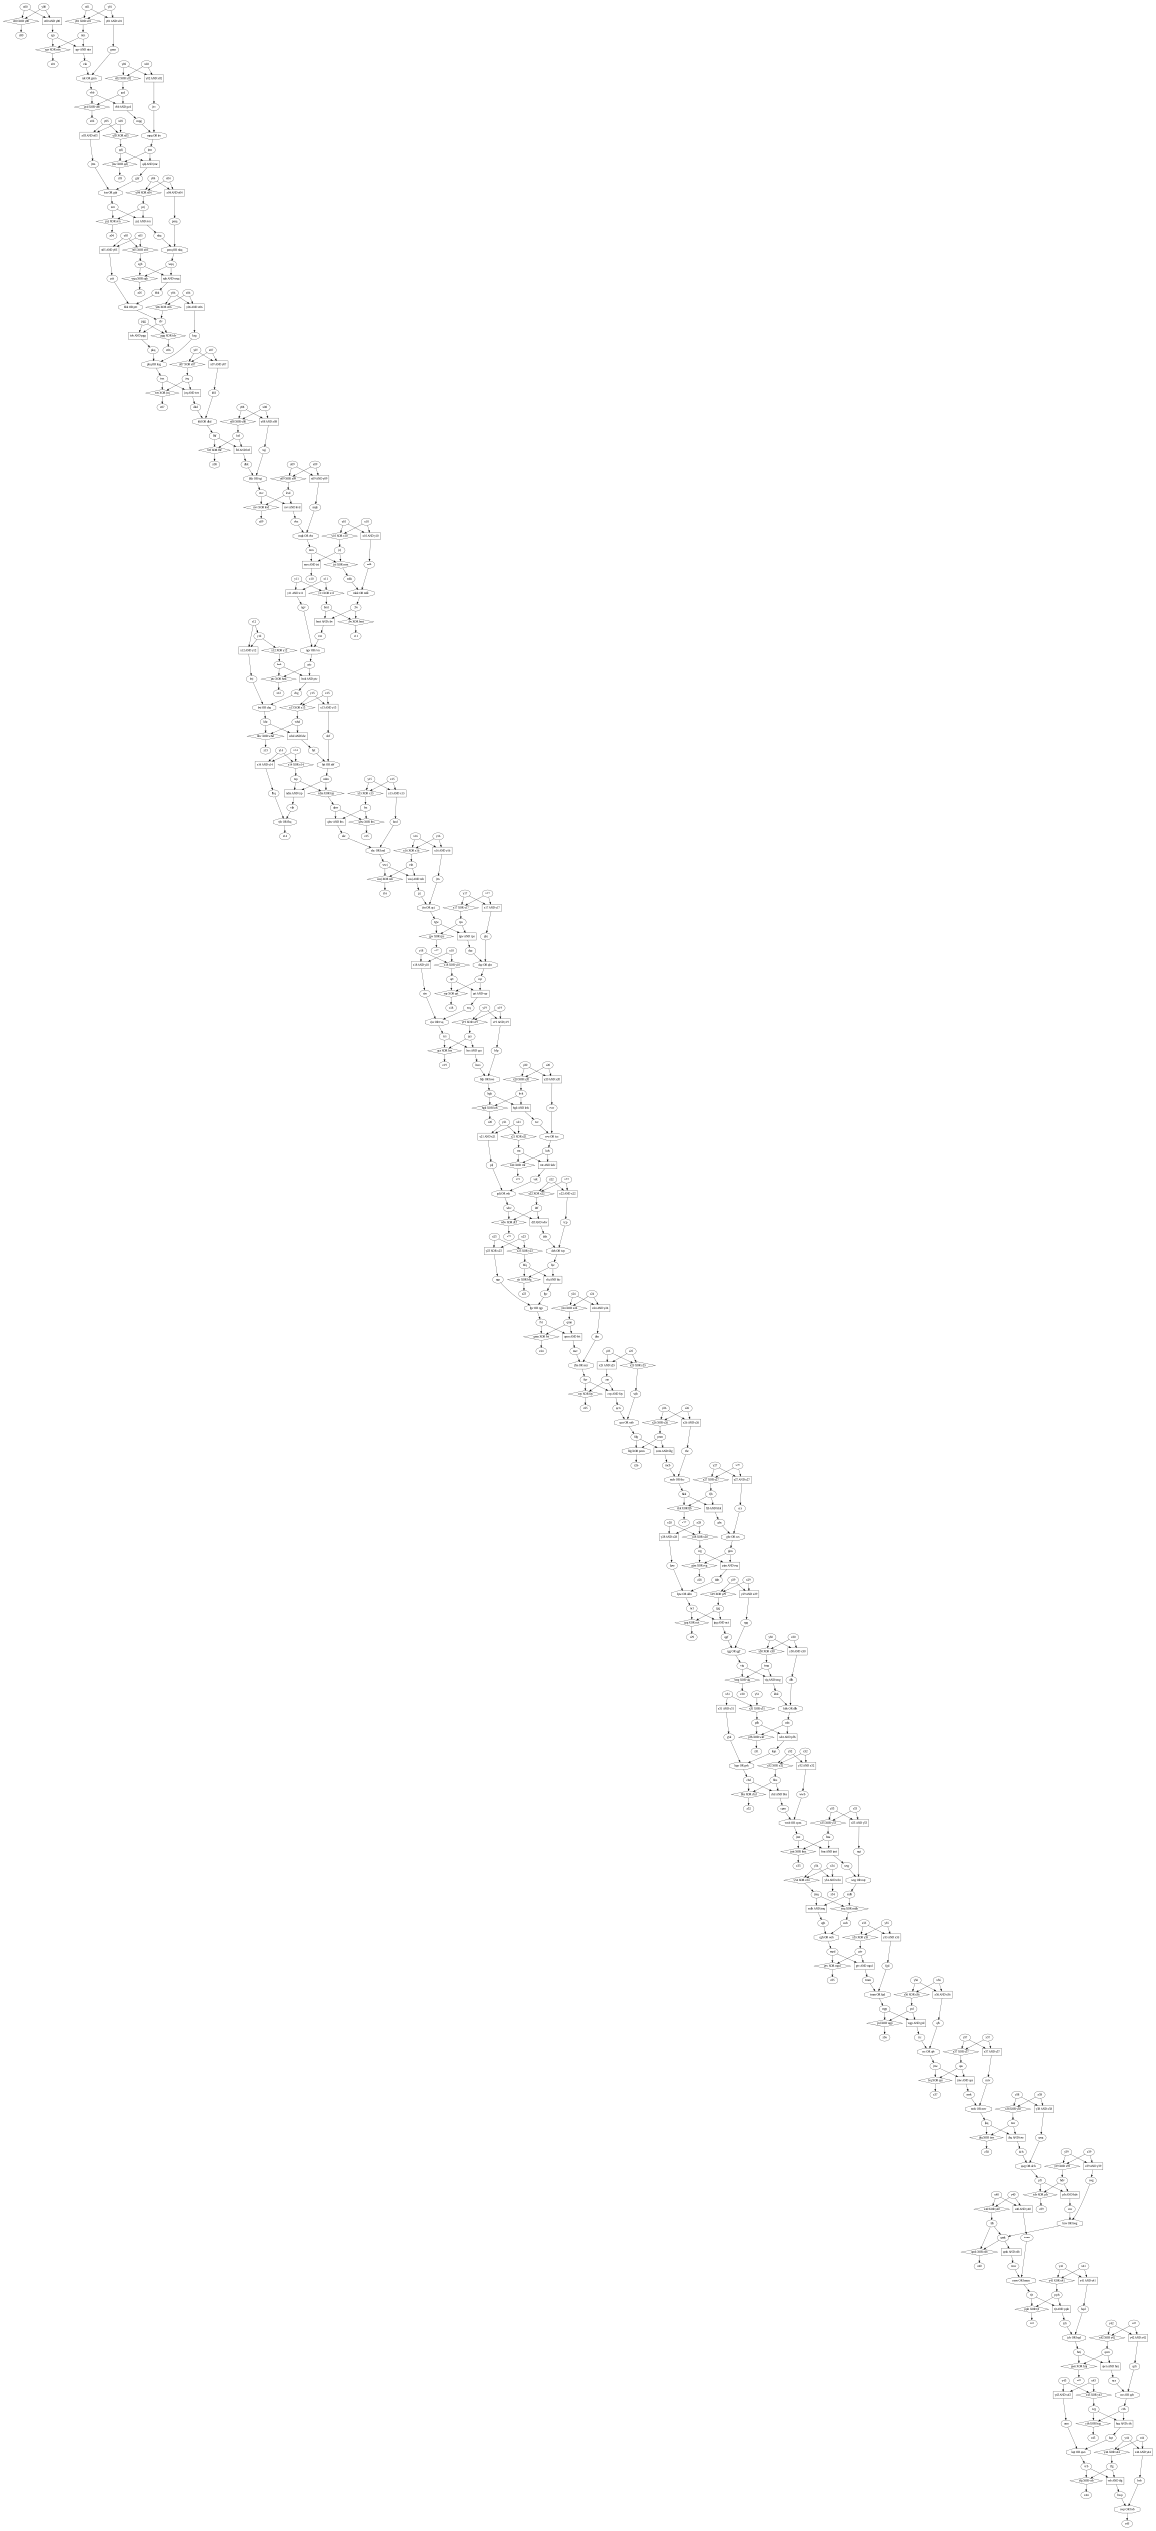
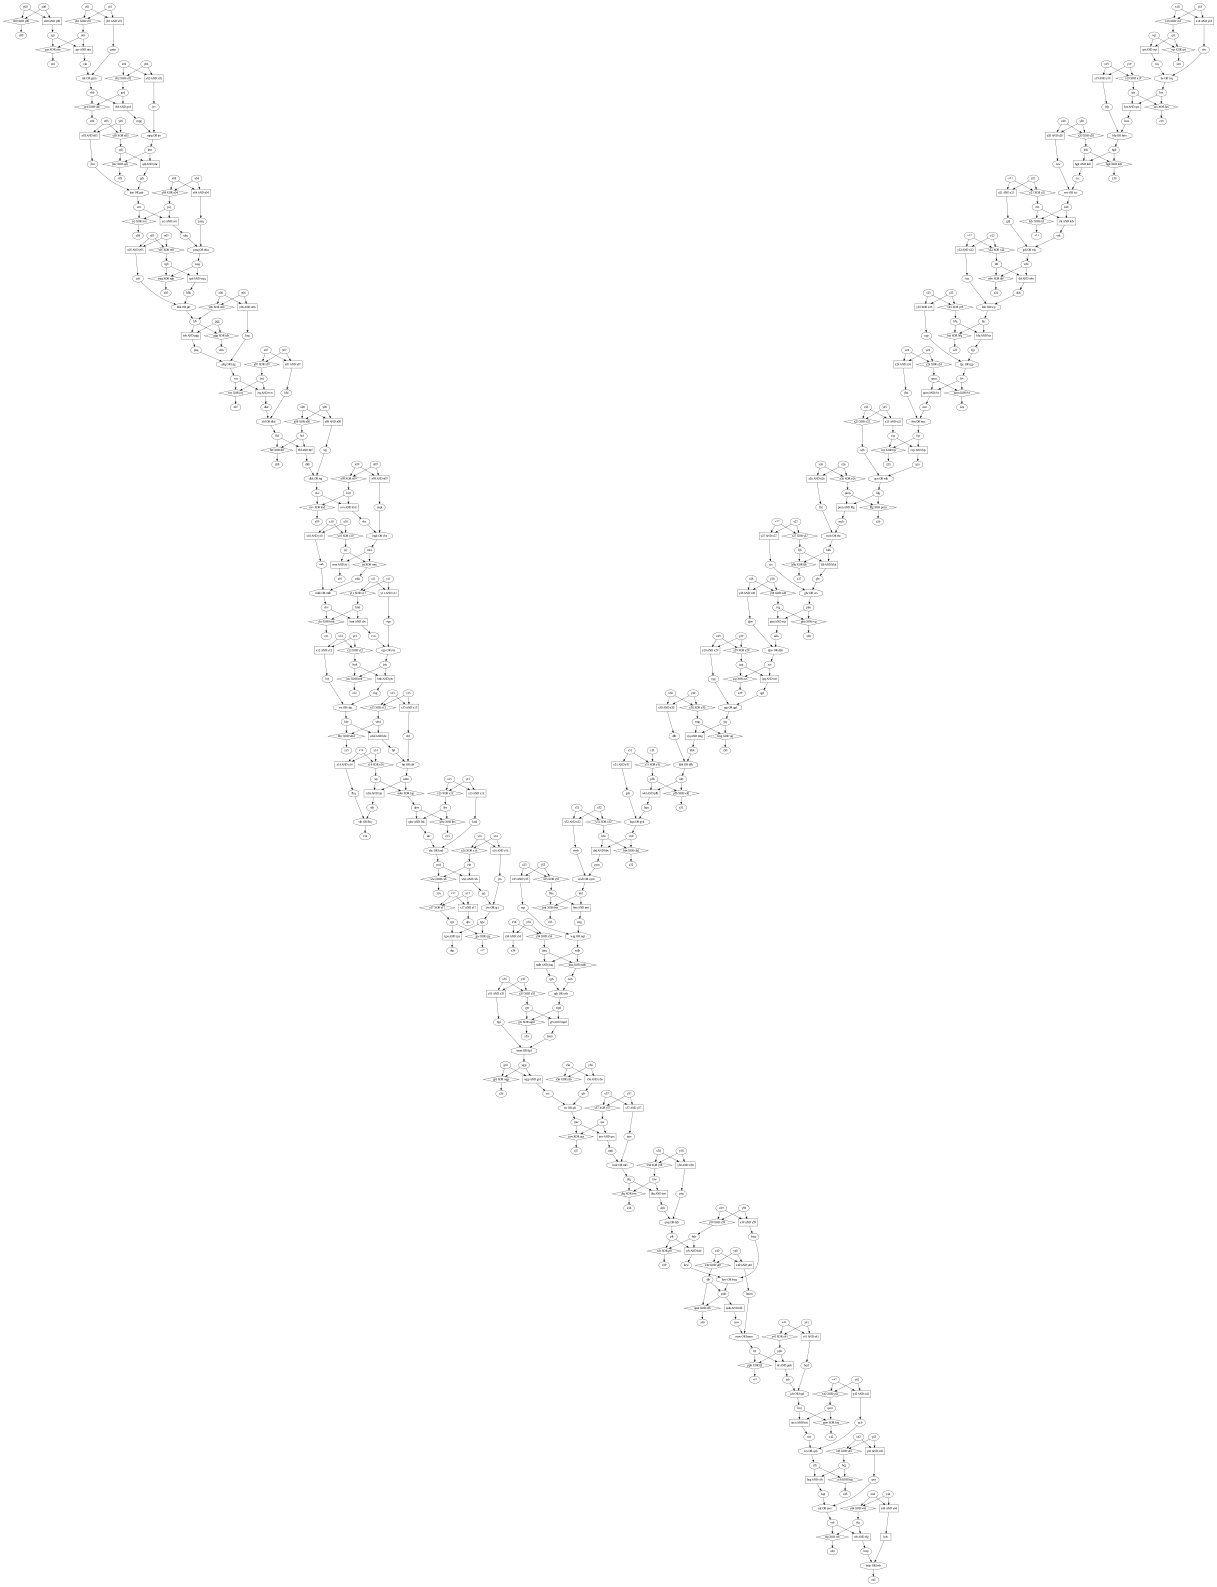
edge "x12" -> "y12": now "x12" -> "x12 XOR y12"
node "dqc OR qbc": removed
node "fdg XOR pnm": shape octagon -> diamond
edge "x36 XOR y36" -> "grd": removed
node "tvq XOR qss": label "tvq XOR qss" -> "jnw XOR qss"
node "bvb": shape ellipse -> box
